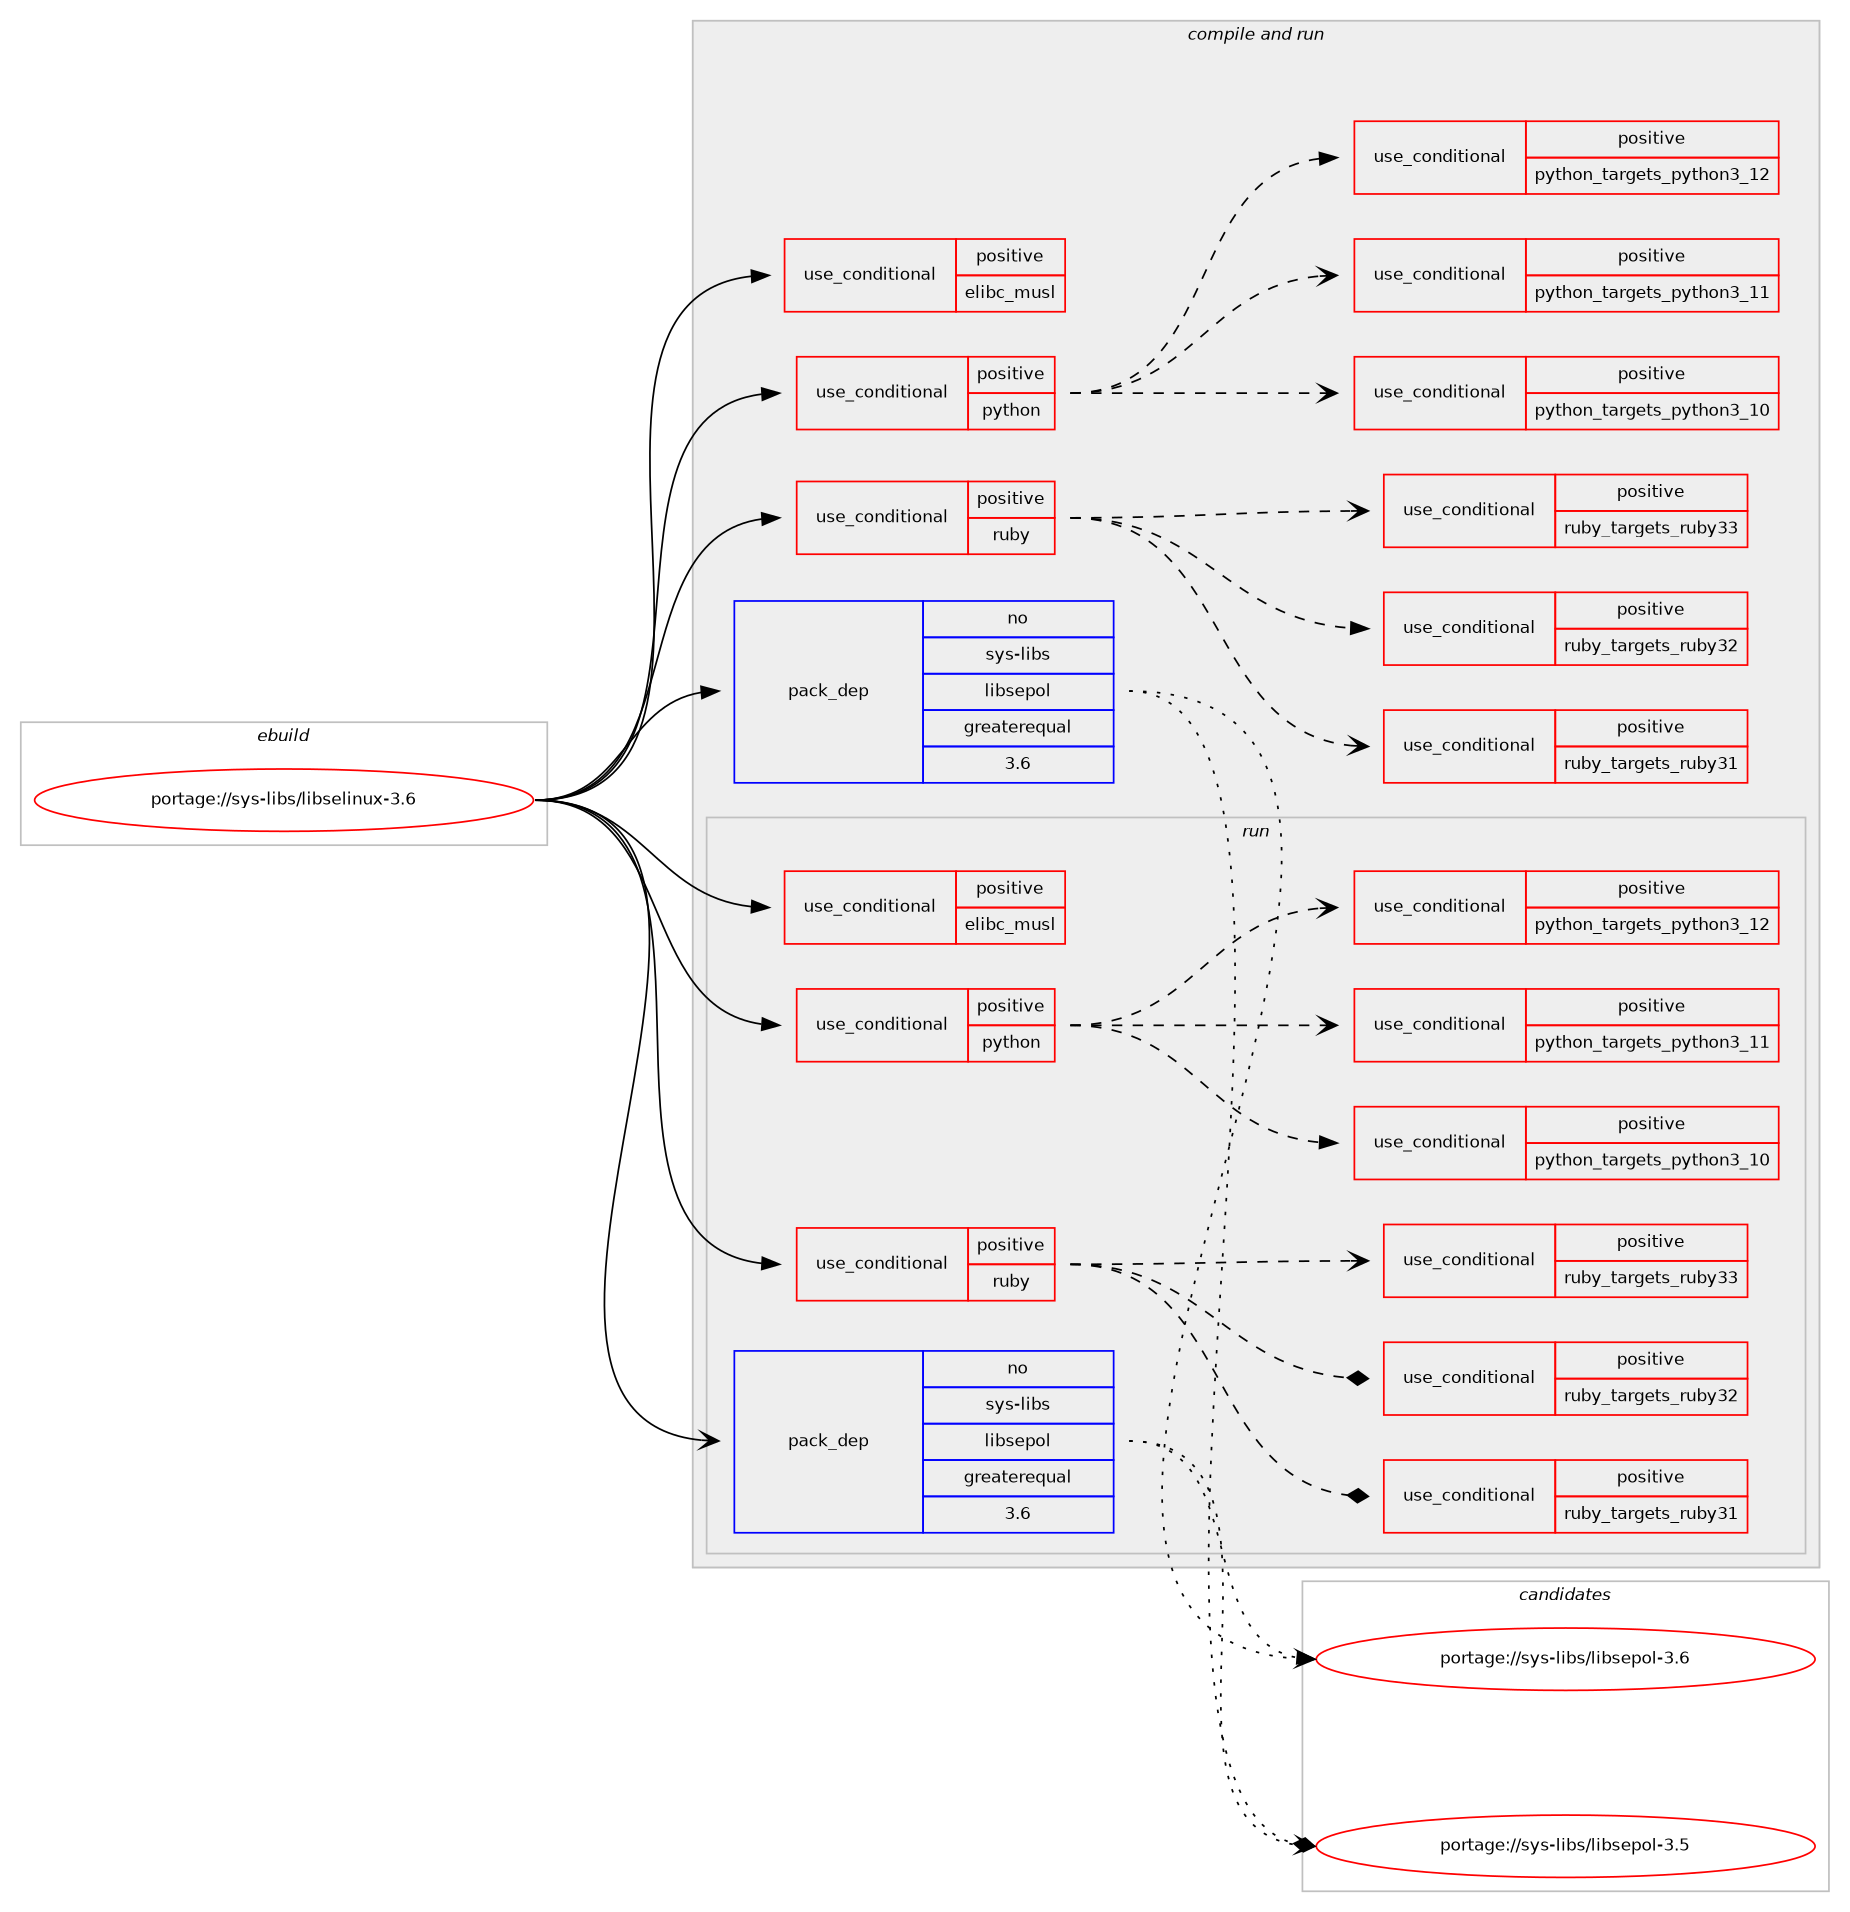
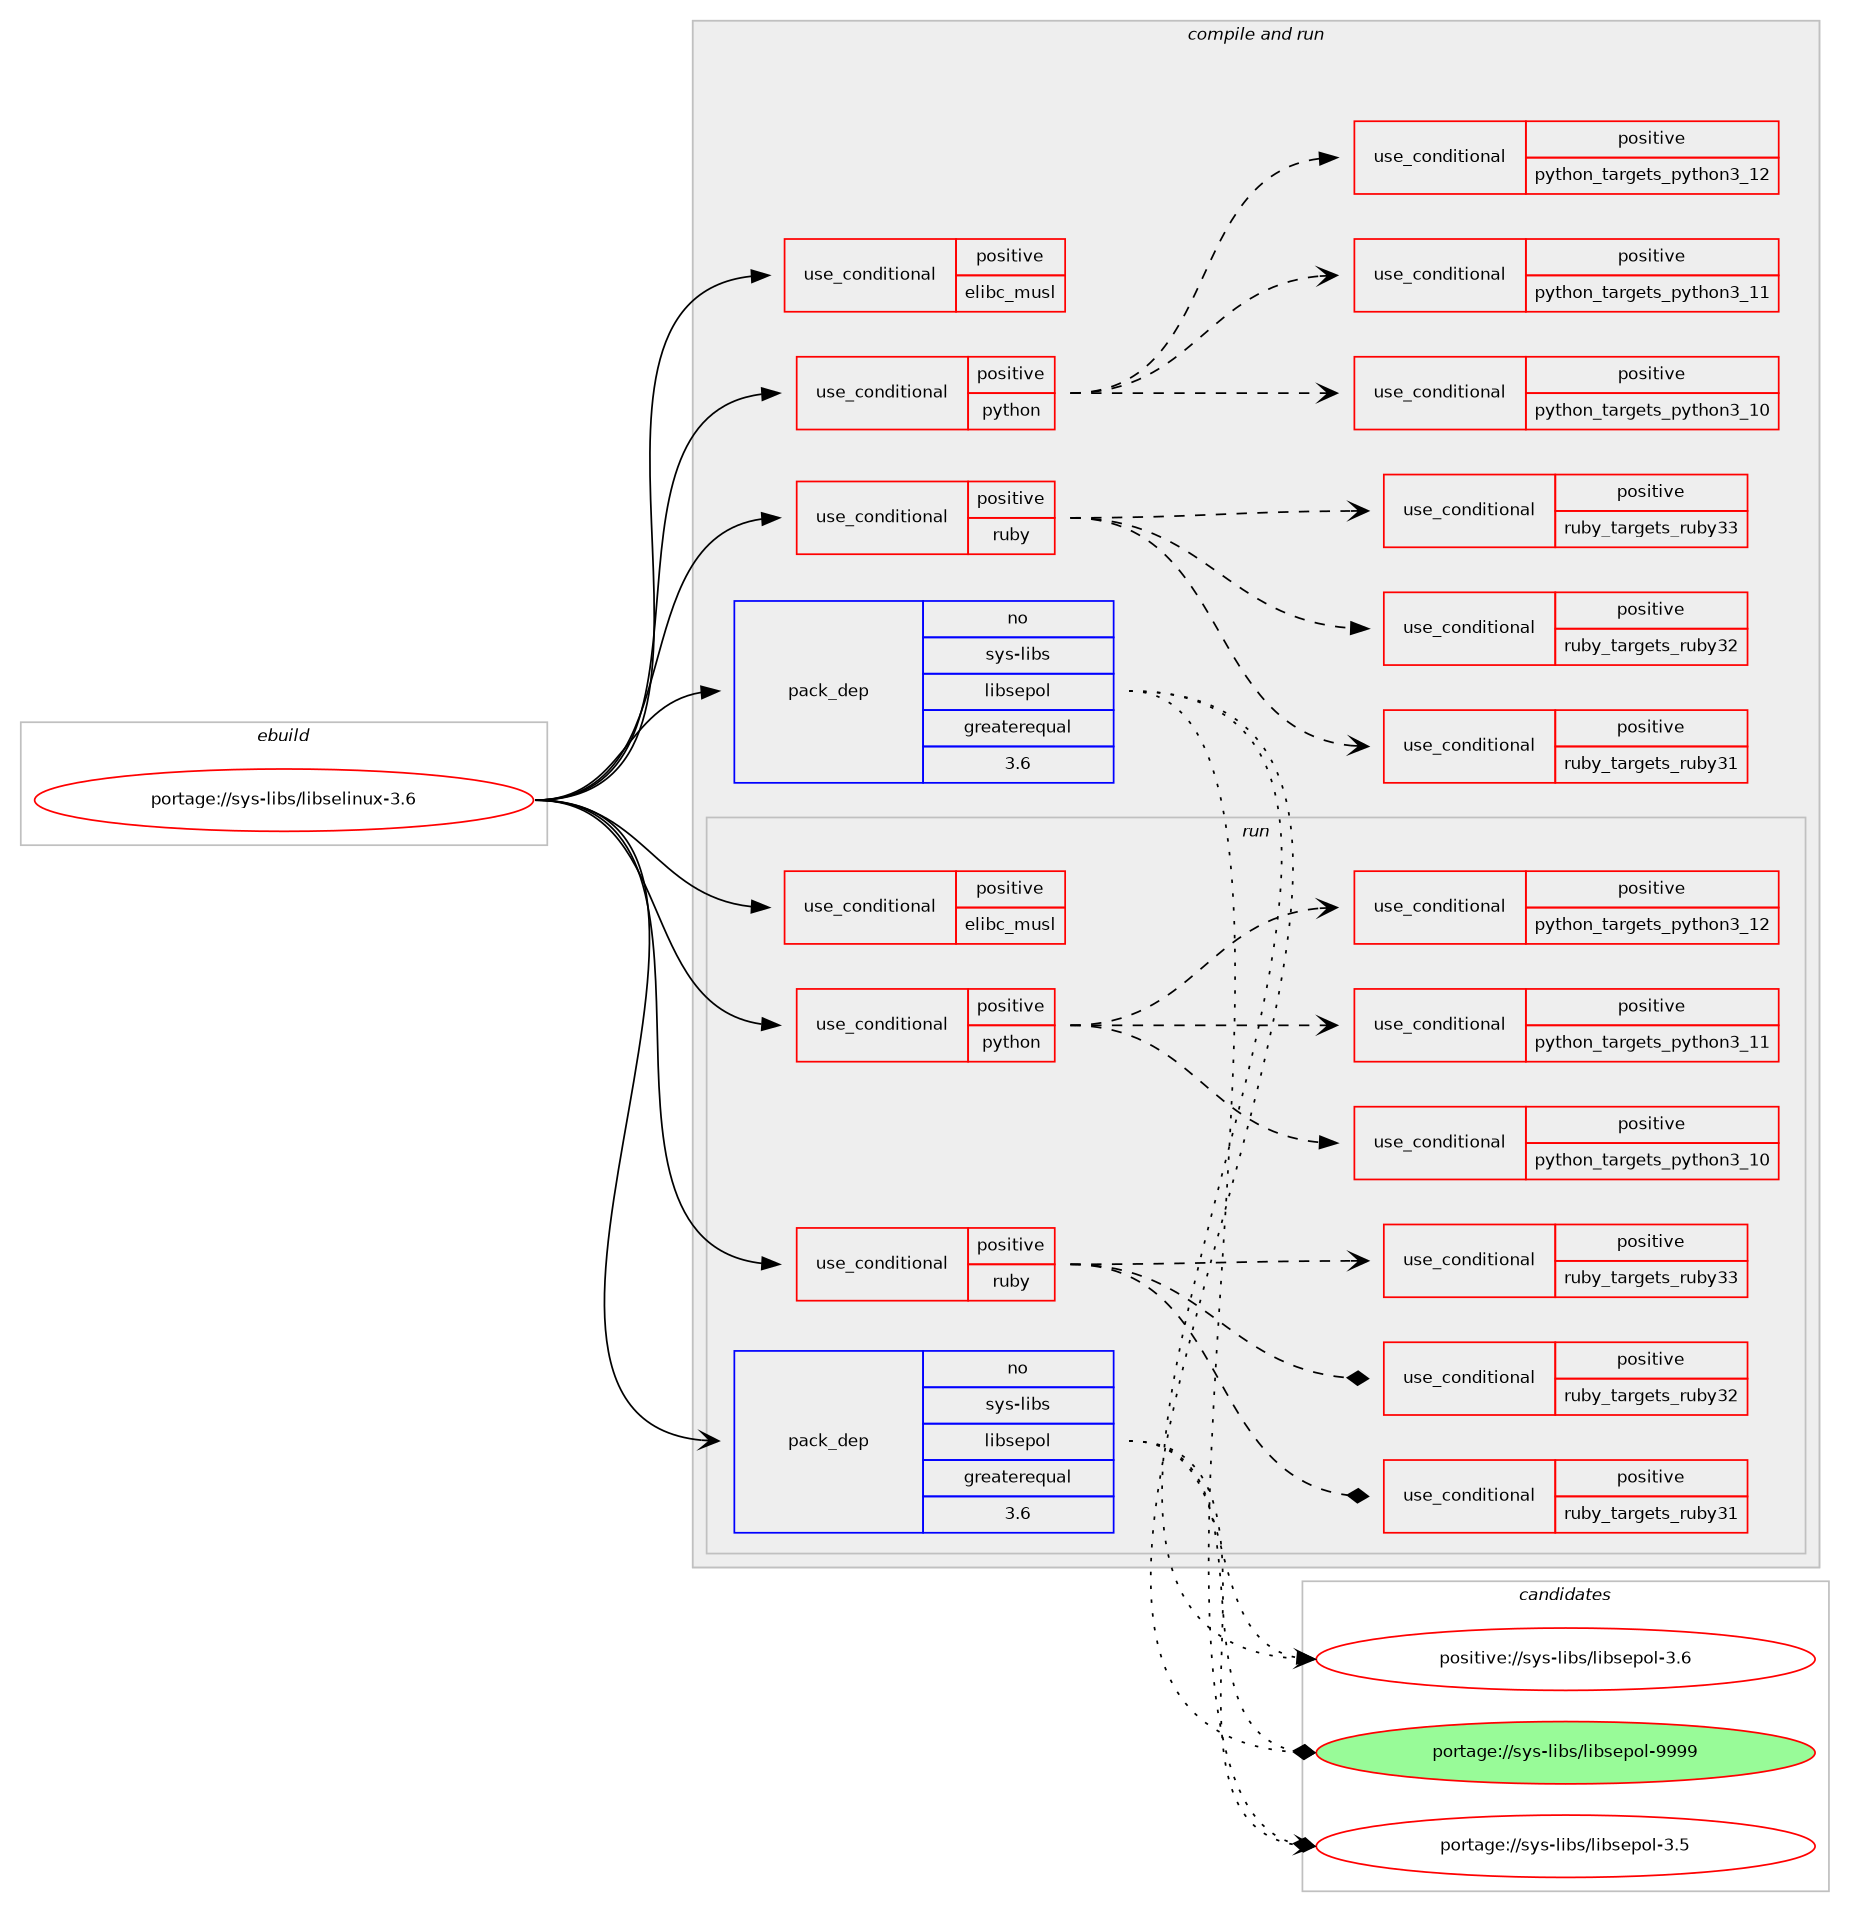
node "portage://sys-libs/libsepol-3.6": label "portage://sys-libs/libsepol-3.6" -> "positive://sys-libs/libsepol-3.6"
node "portage://sys-libs/libsepol-9999": added
